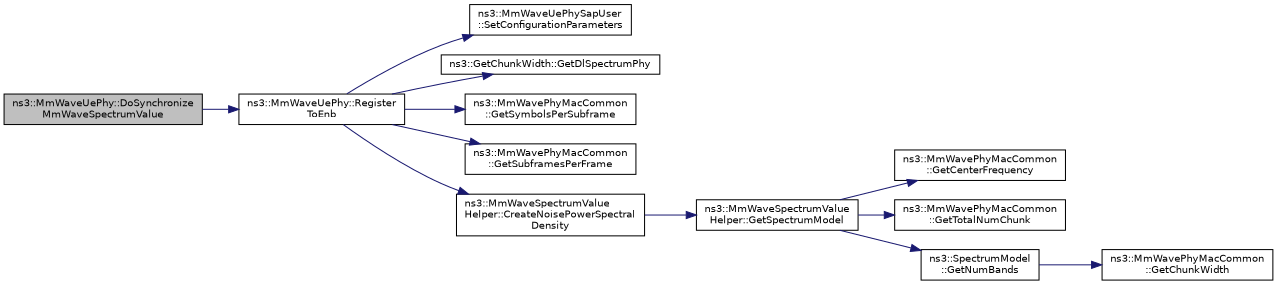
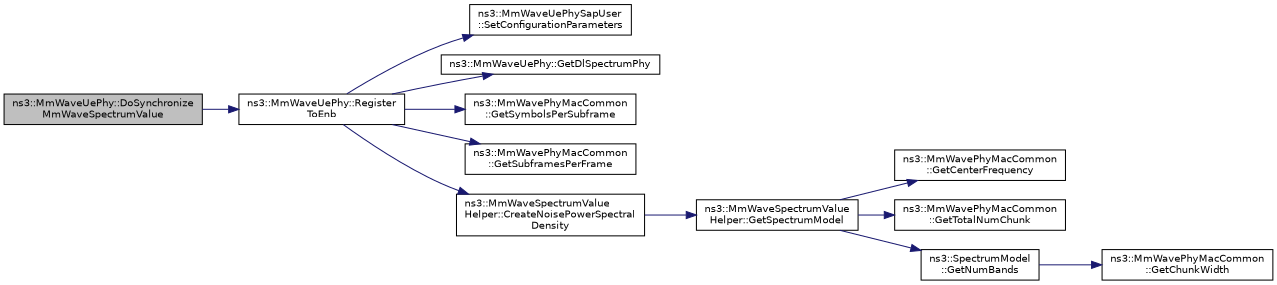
node "ns3::GetChunkWidth::GetDlSpectrumPhy": label "ns3::GetChunkWidth::GetDlSpectrumPhy" -> "ns3::MmWaveUePhy::GetDlSpectrumPhy"
